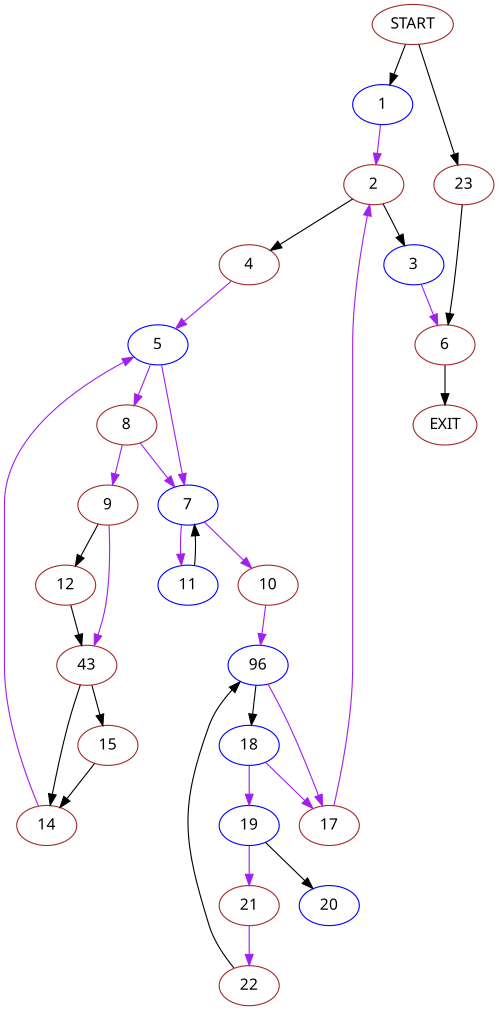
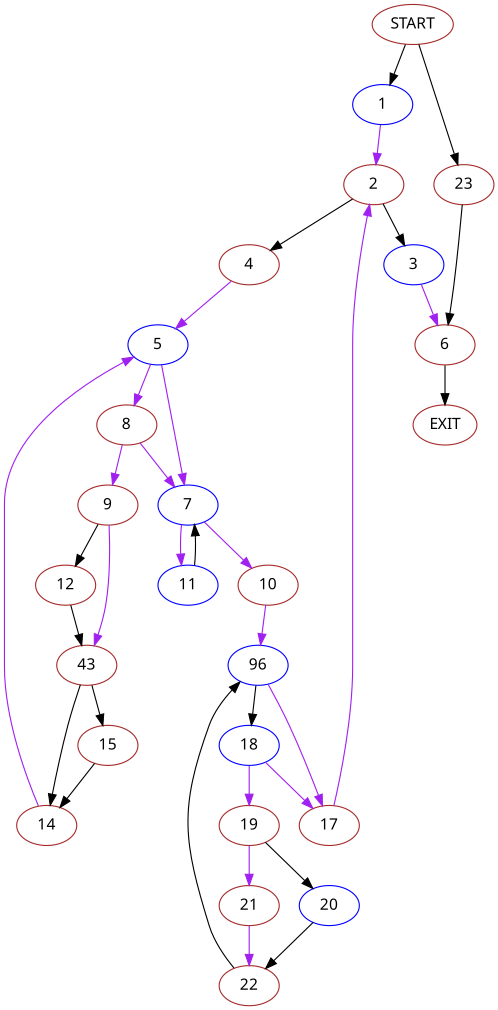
node "19": color blue -> brown
edge "20" -> "22": added
